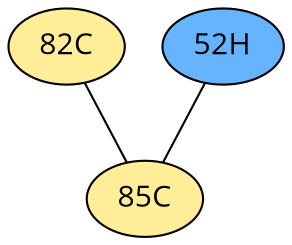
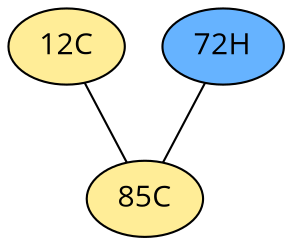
node "82C": label "82C" -> "12C"
node "52H": label "52H" -> "72H"
